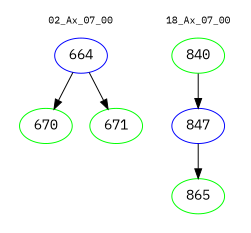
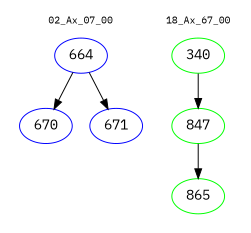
cluster "18_Ax_07_00": label "18_Ax_07_00" -> "18_Ax_67_00"
node "840": label "840" -> "340"
node "670": color green -> blue
node "671": color green -> blue
node "847": color blue -> green
